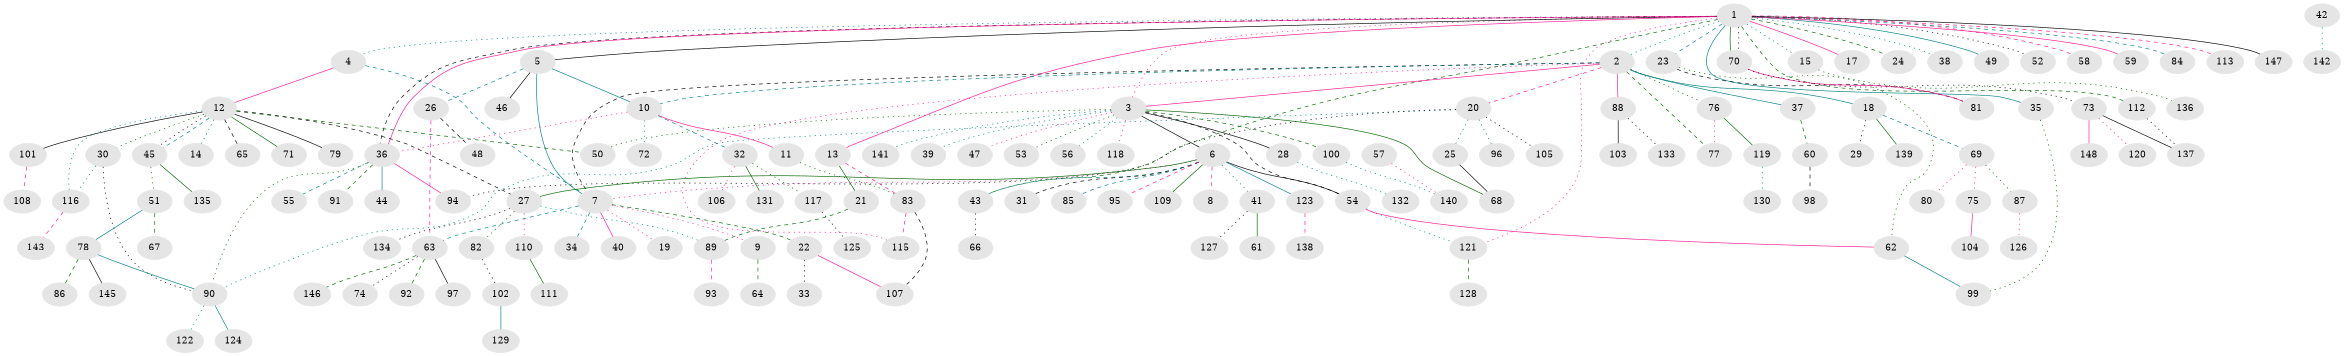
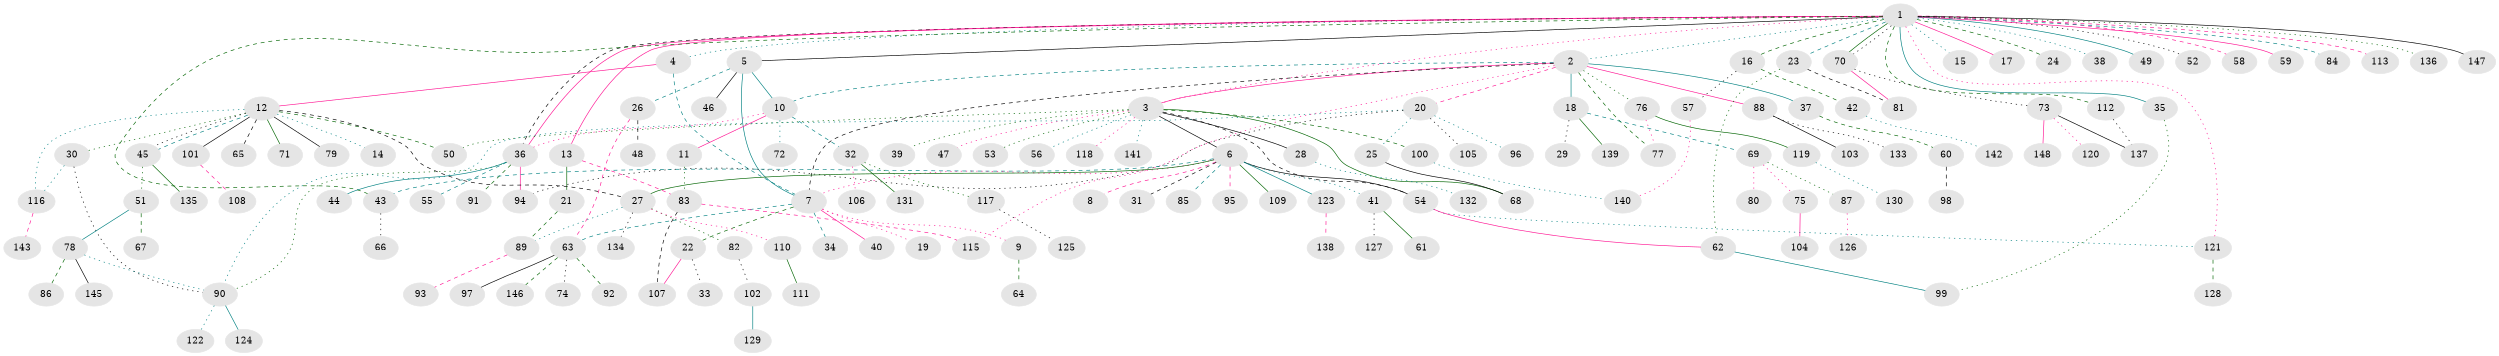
node "16": added
edge "15" -- "136": now "1" -- "136"
edge "3" -- "39": color teal -> darkgreen
edge "78" -- "90": style solid -> dotted
